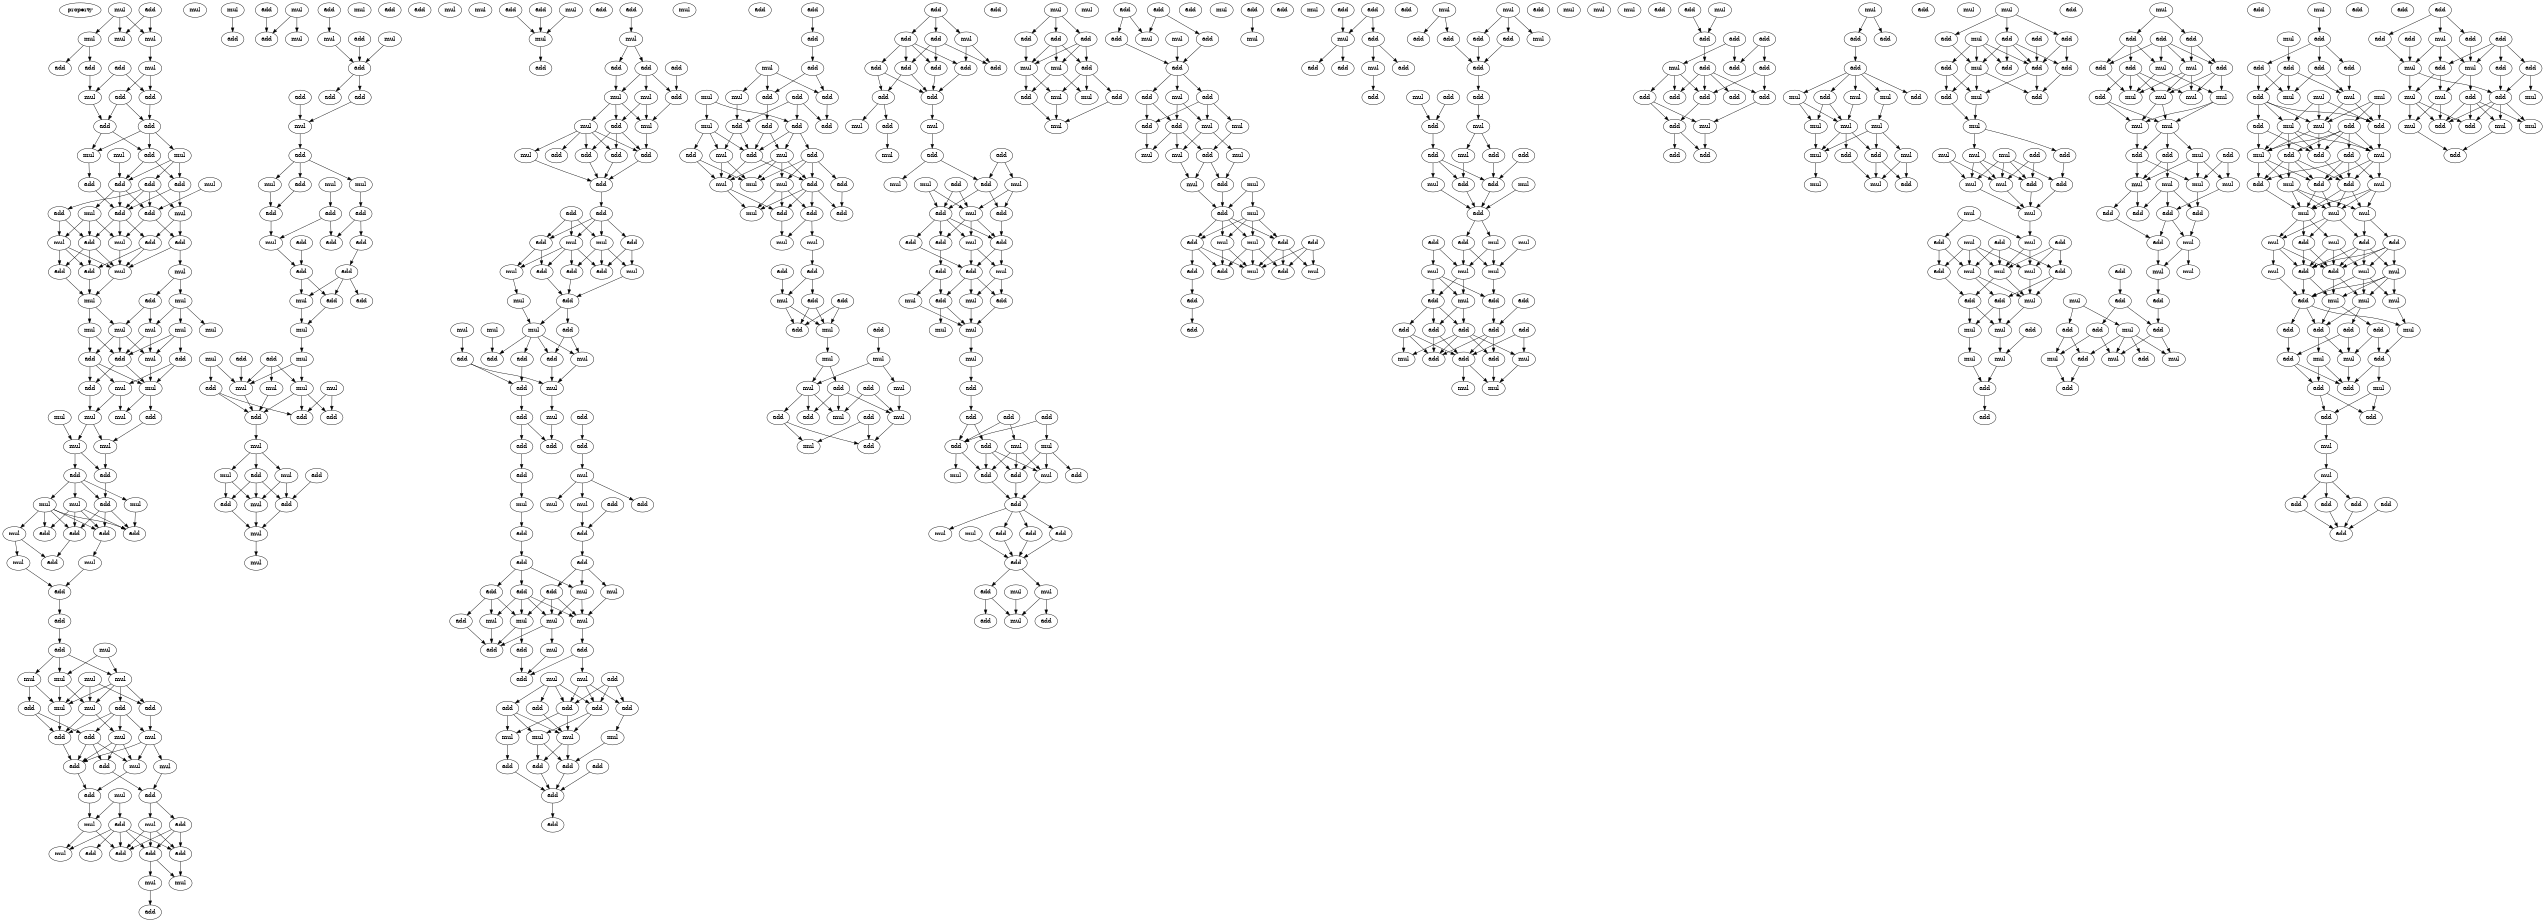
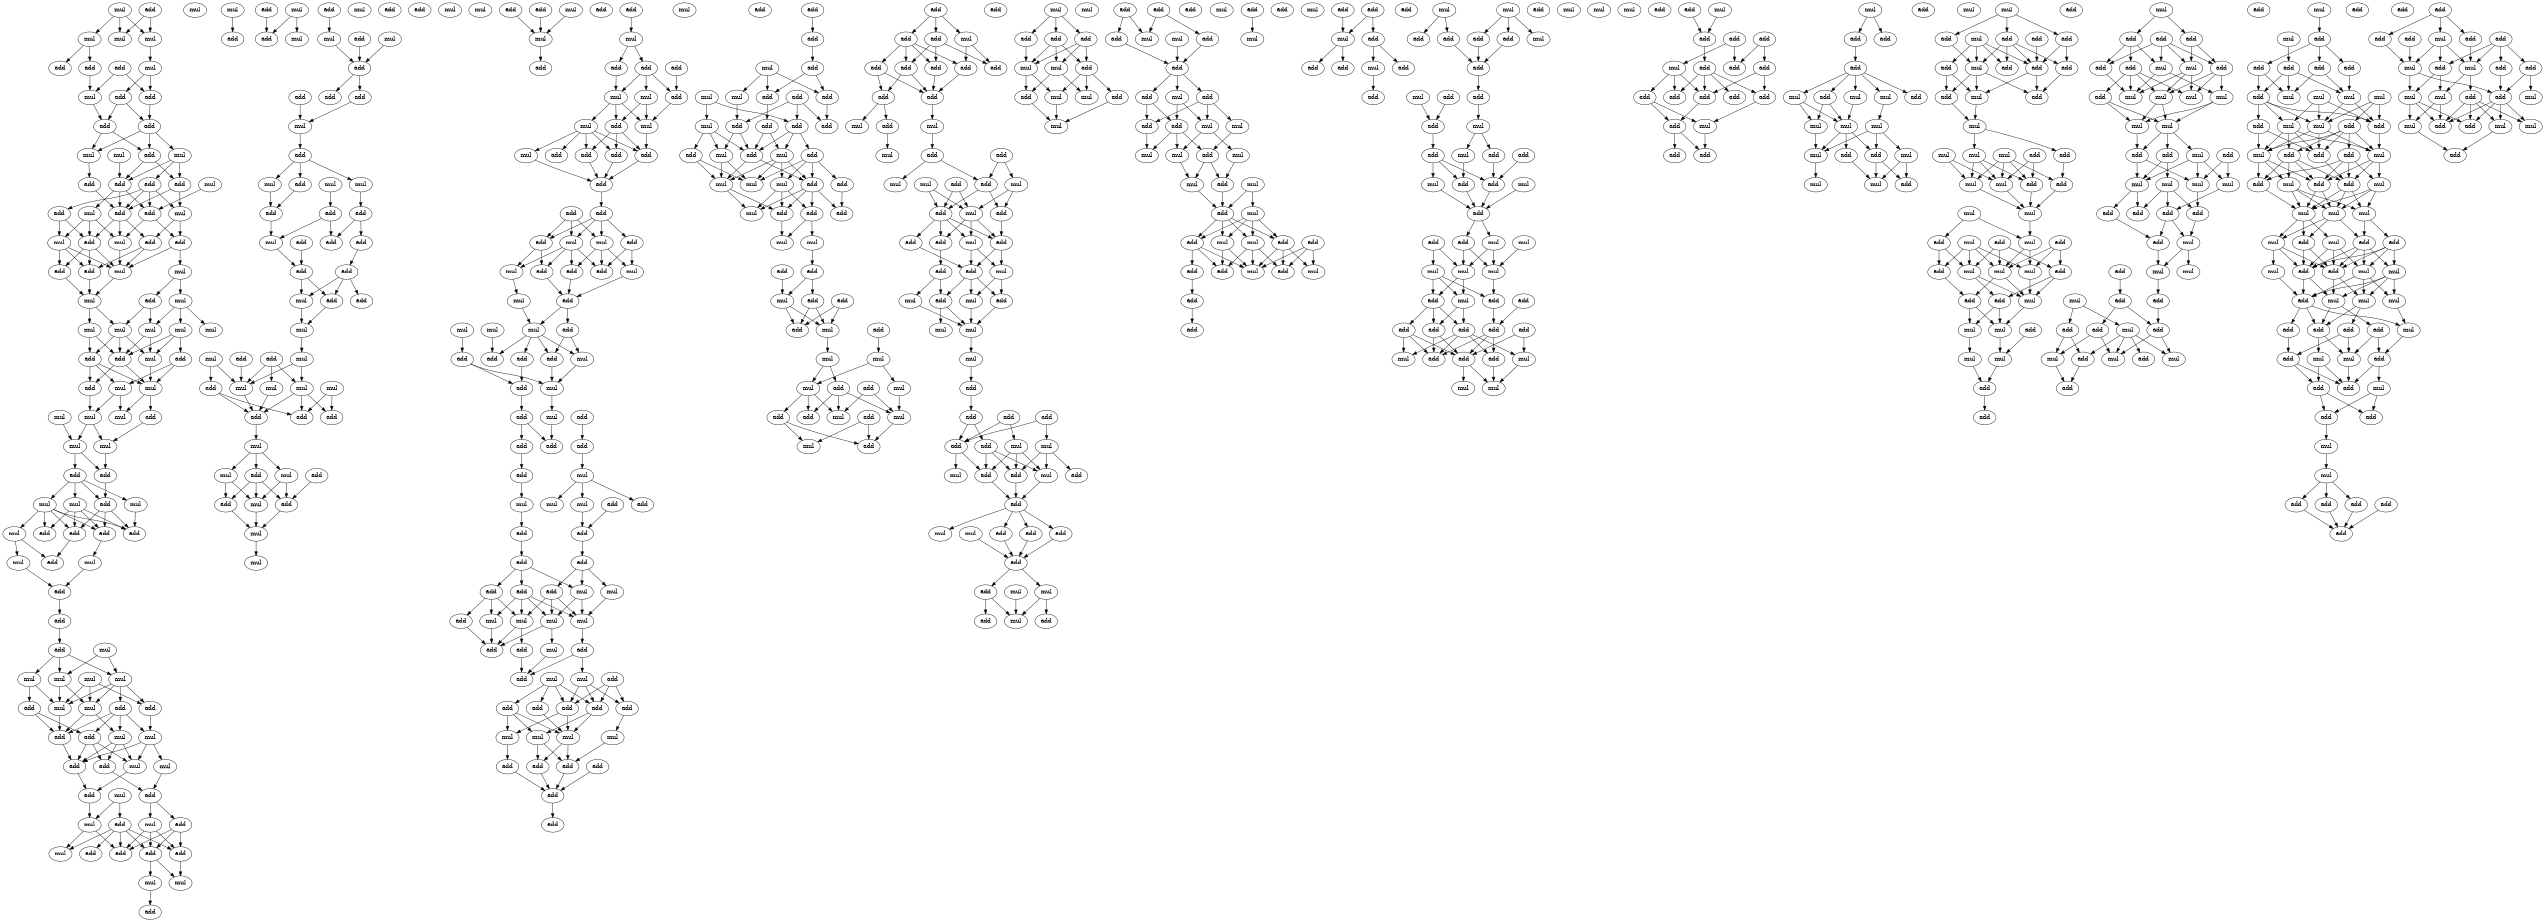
node "property": removed
